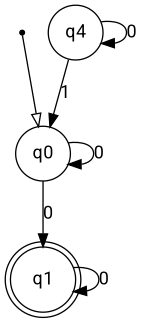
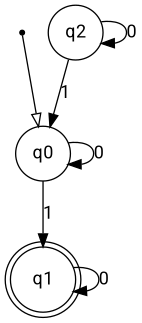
node "q4": label "q4" -> "q2"
edge "q0" -> "q1": label "0" -> "1"
